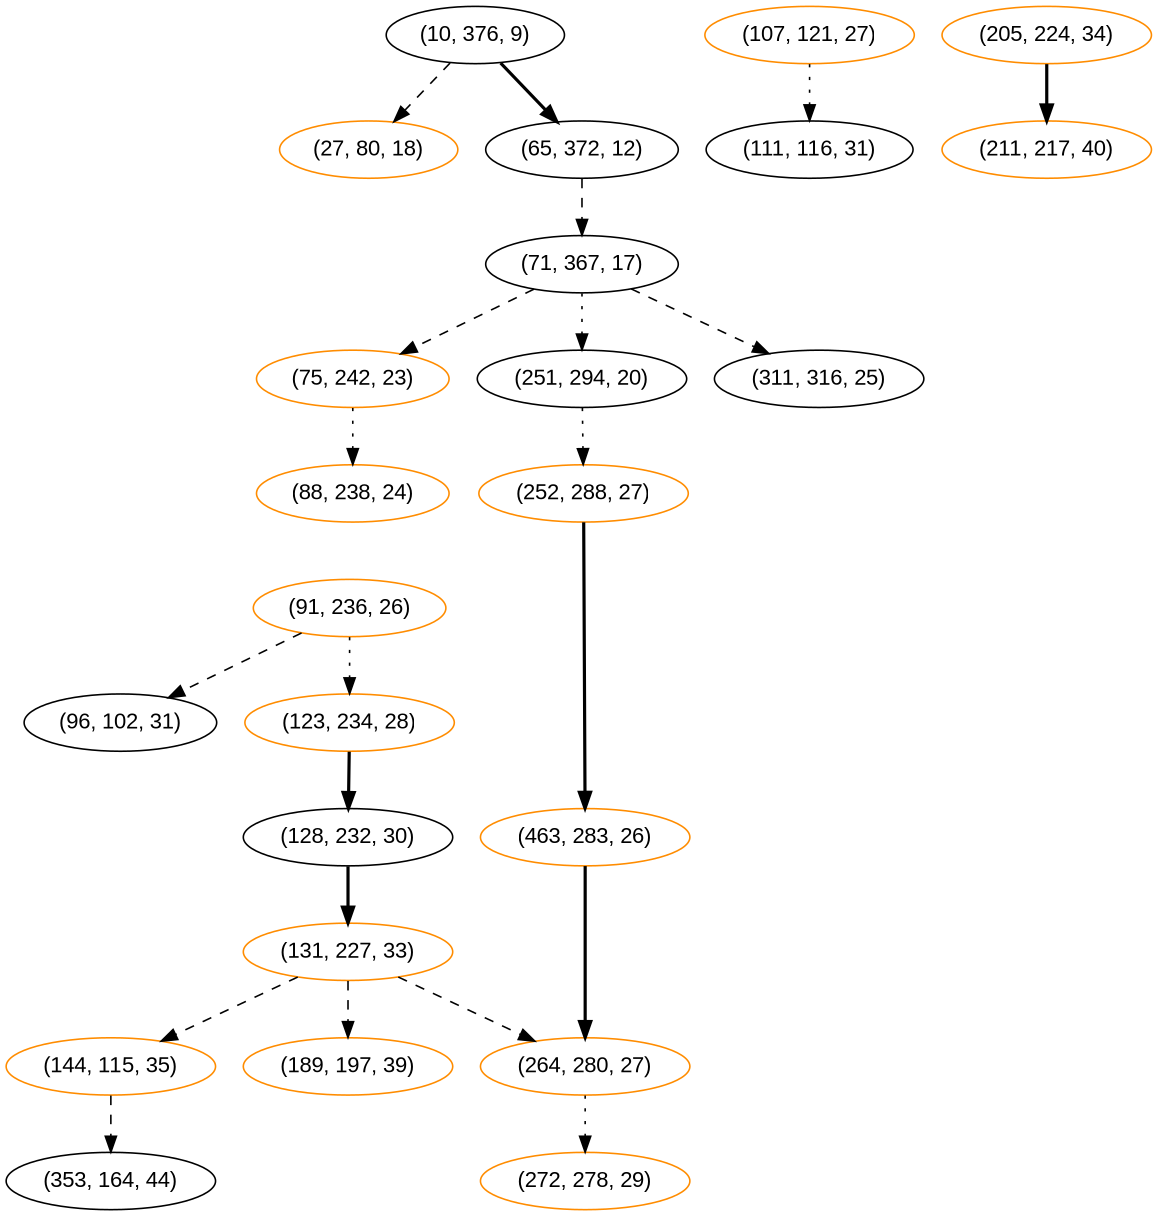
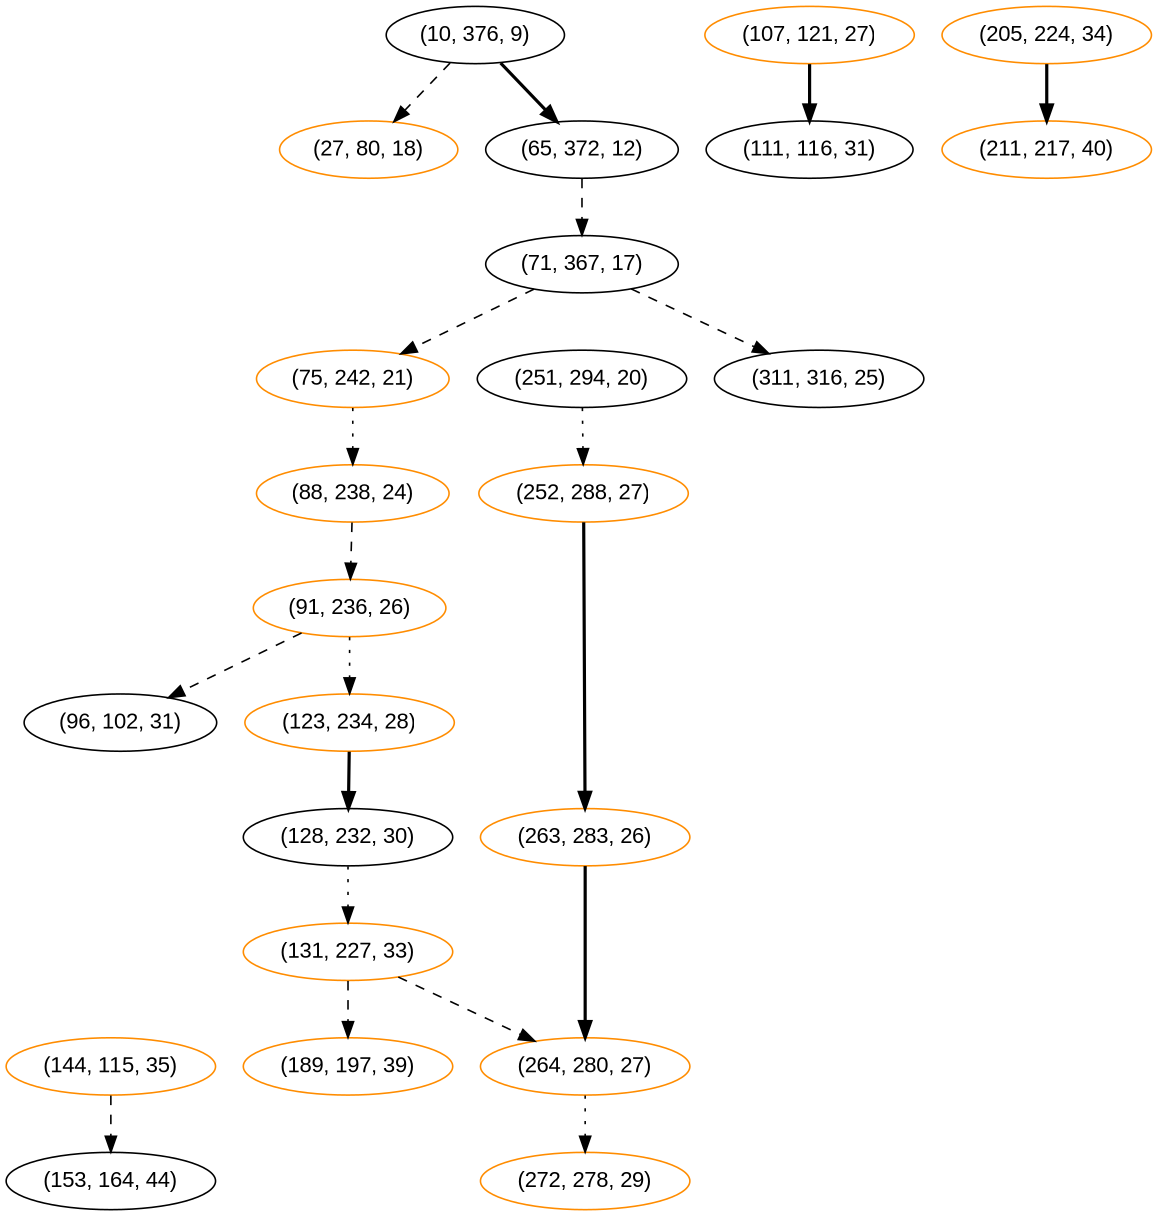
edge "(107, 121, 27)" -> "(111, 116, 31)": style dotted -> bold
edge "(71, 367, 17)" -> "(251, 294, 20)": removed
node "(75, 242, 23)": label "(75, 242, 23)" -> "(75, 242, 21)"
edge "(88, 238, 24)" -> "(91, 236, 26)": added
node "(463, 283, 26)": label "(463, 283, 26)" -> "(263, 283, 26)"
edge "(128, 232, 30)" -> "(131, 227, 33)": style bold -> dotted
edge "(131, 227, 33)" -> "(144, 115, 35)": removed
node "(353, 164, 44)": label "(353, 164, 44)" -> "(153, 164, 44)"
